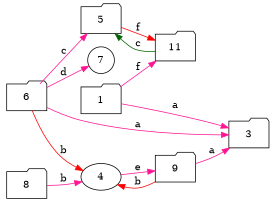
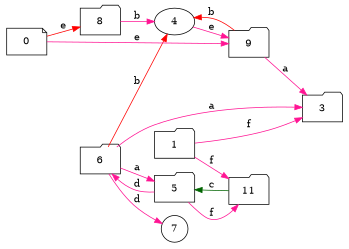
edge "5" -> "11": color red -> deeppink
node "0": added
edge "6" -> "5": label "c" -> "a"
edge "1" -> "3": label "a" -> "f"
edge "5" -> "6": added, label "d"
